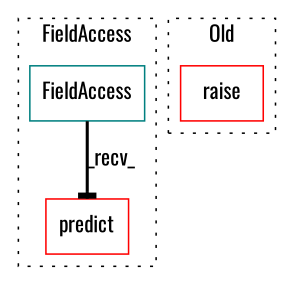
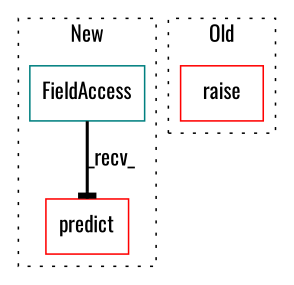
cluster "FieldAccess": label "FieldAccess" -> "New"
